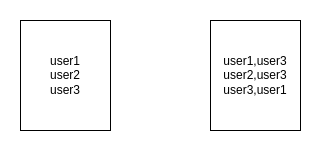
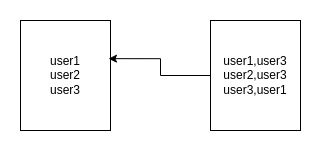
edge "user1,user3 user2,user3 user3,user1" -> "user1 user2 user3": added
